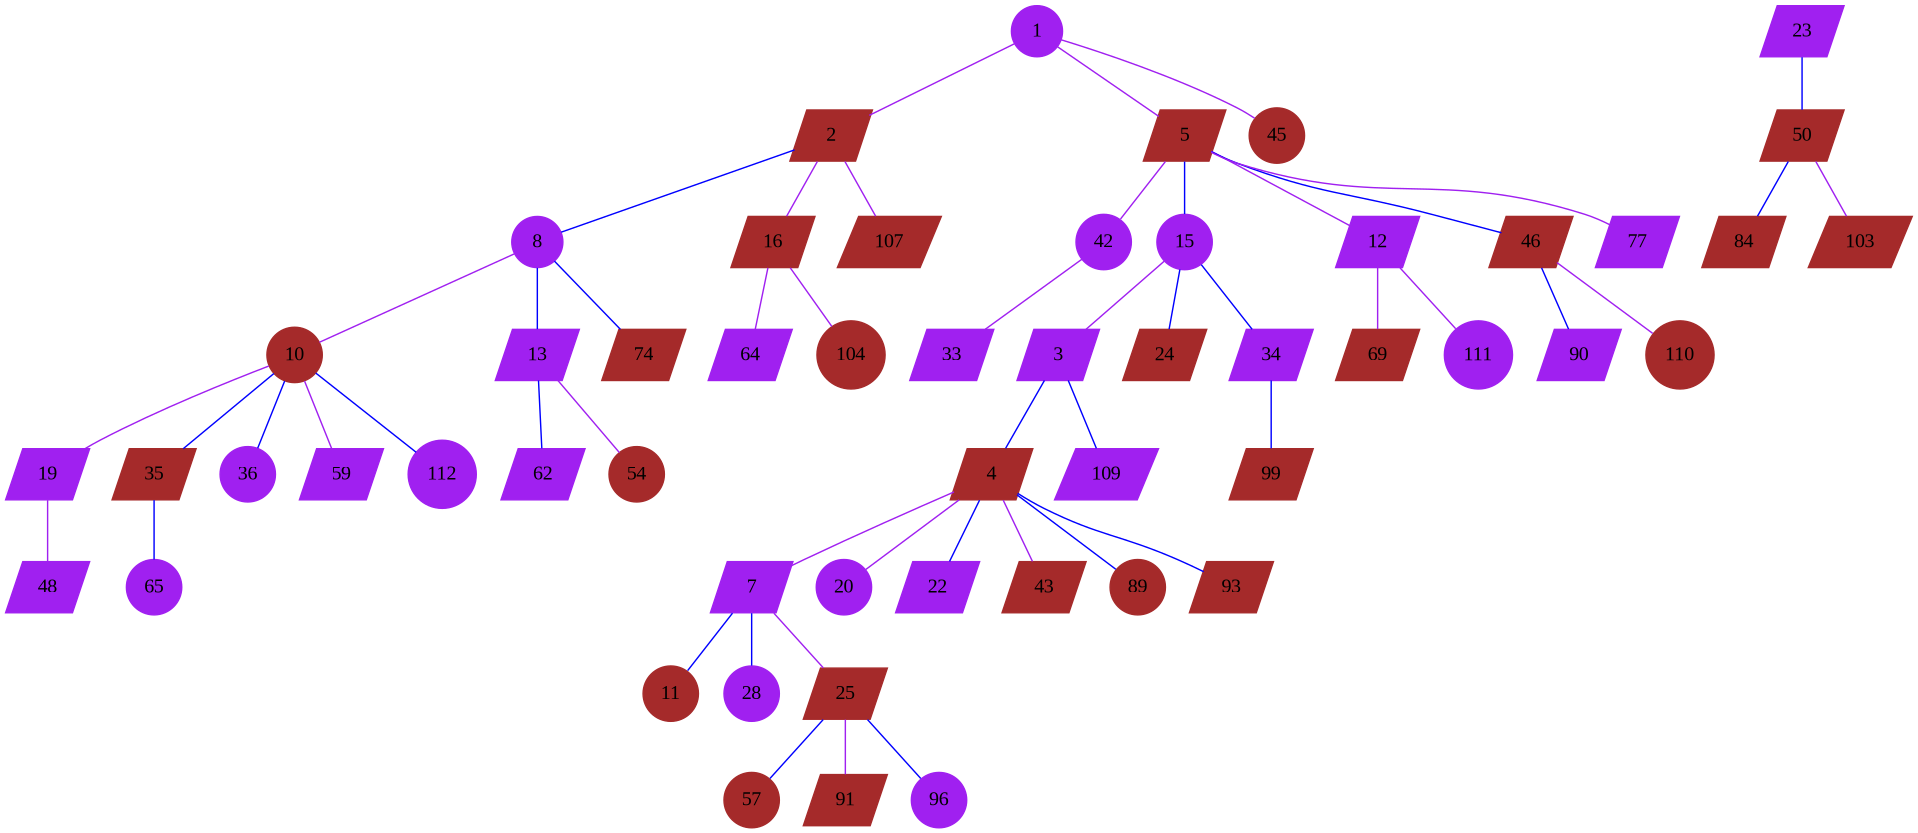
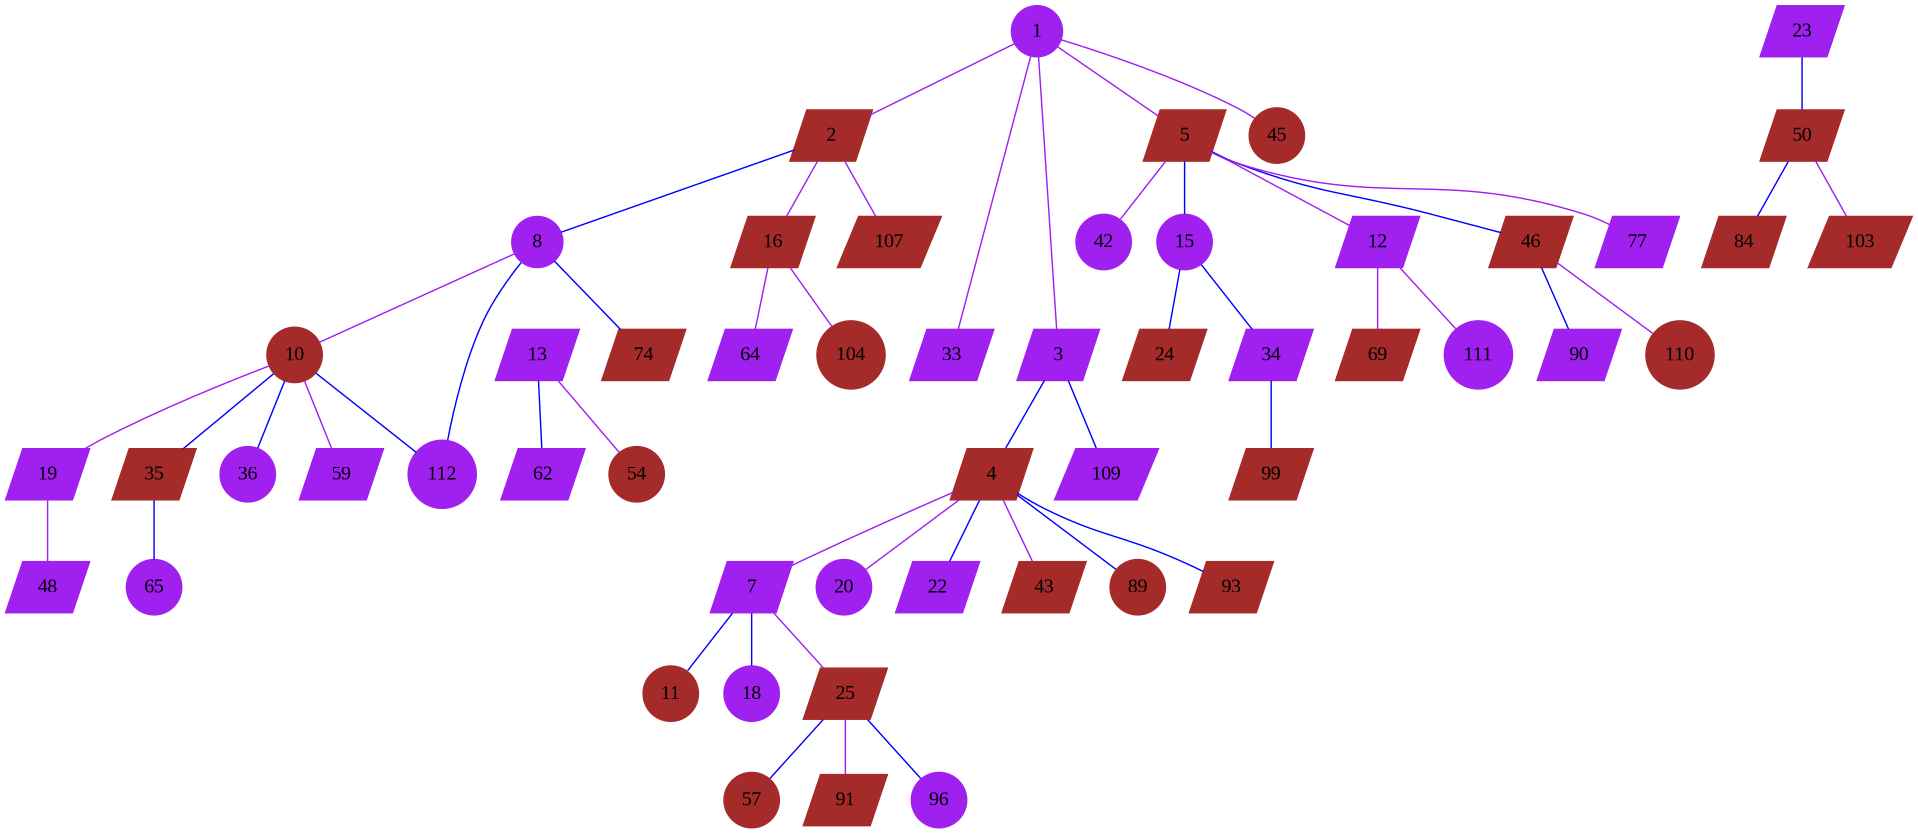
edge "42" -- "33": now "1" -- "33"
edge "15" -- "3": now "1" -- "3"
edge "8" -- "13": now "8" -- "112"
node "28": label "28" -> "18"
